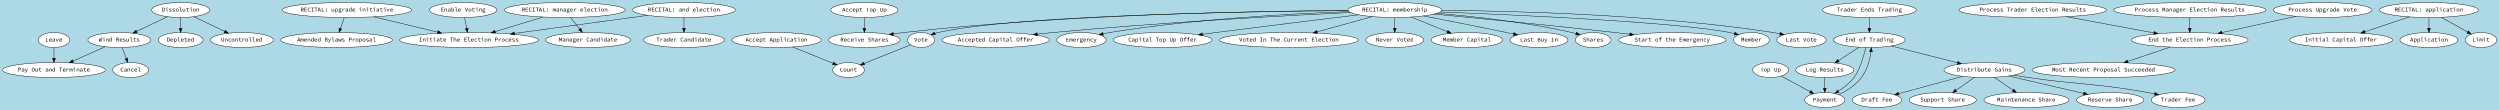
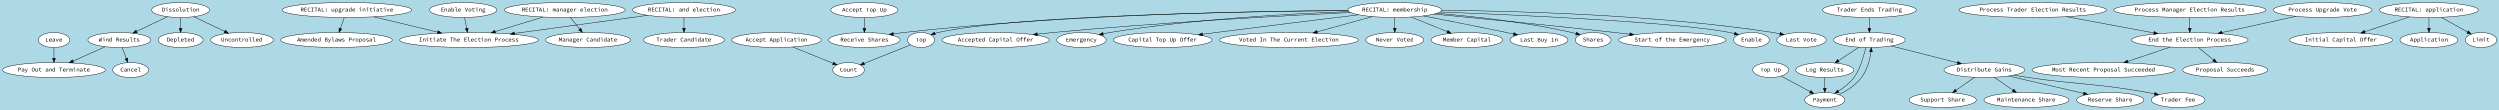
node "Vote": label "Vote" -> "Top"
node "Member": label "Member" -> "Enable"
node "Proposal Succeeds": added
node "Draft Fee": removed
